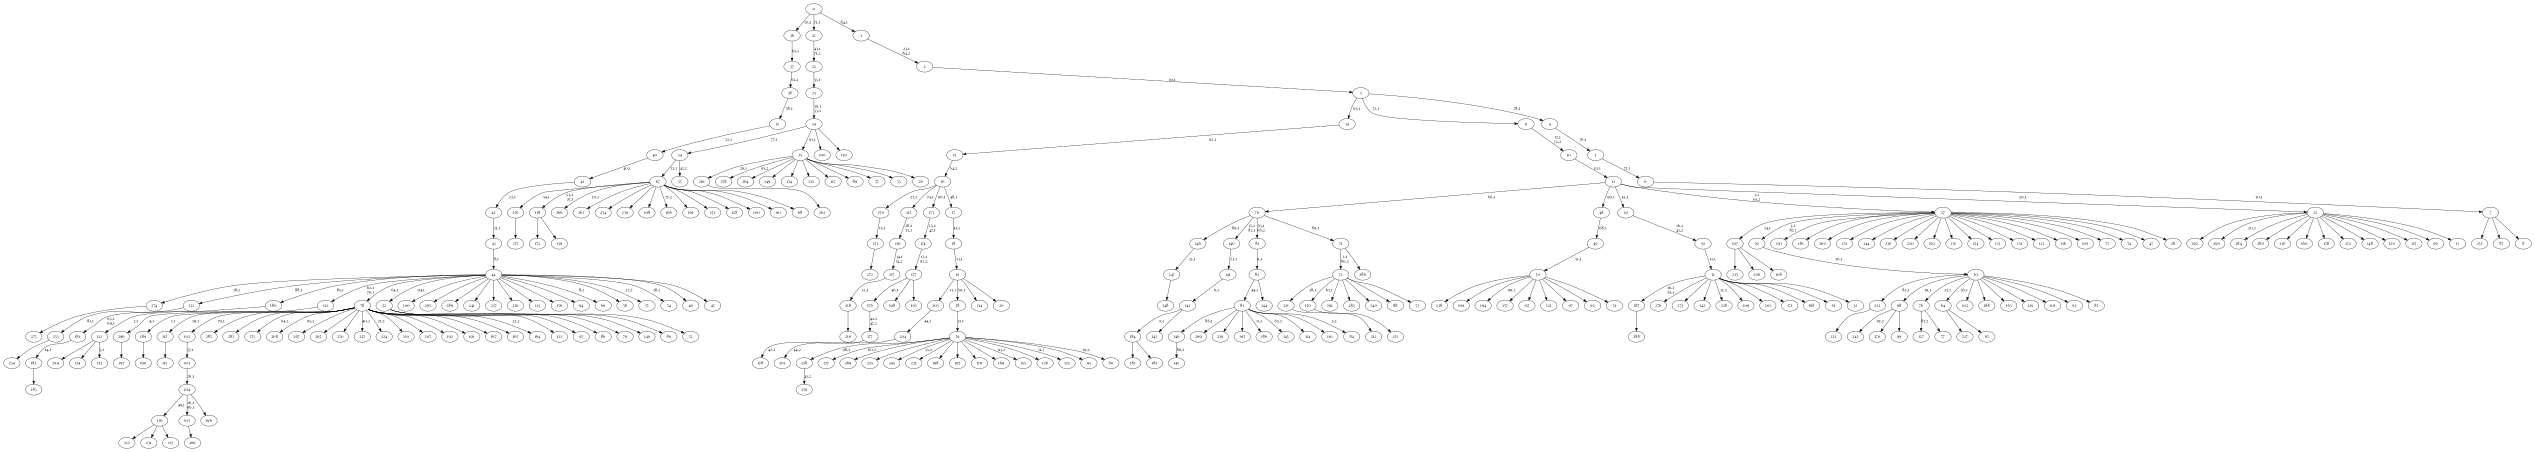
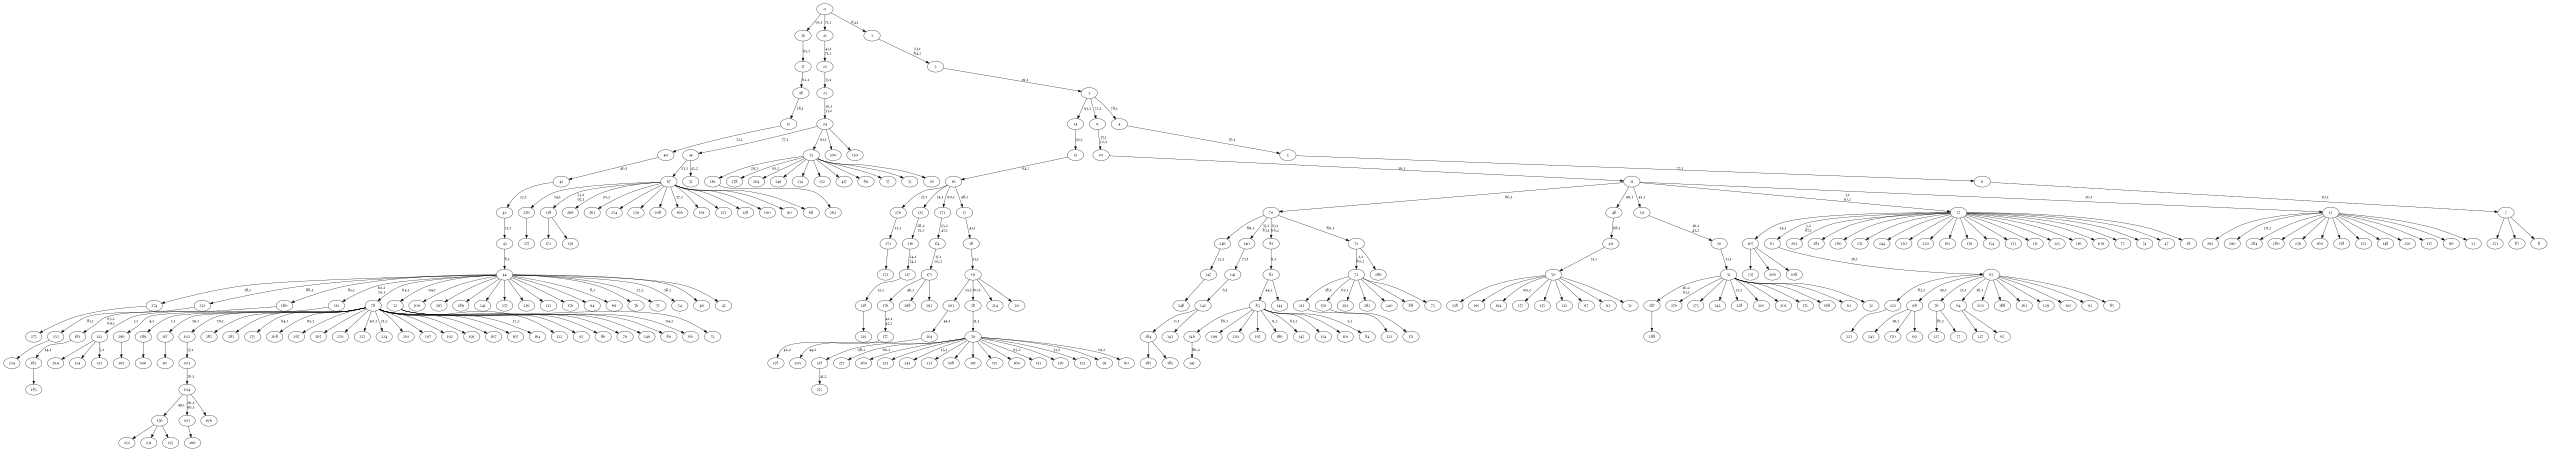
node "117": label "117" -> "417"
node "66": added
